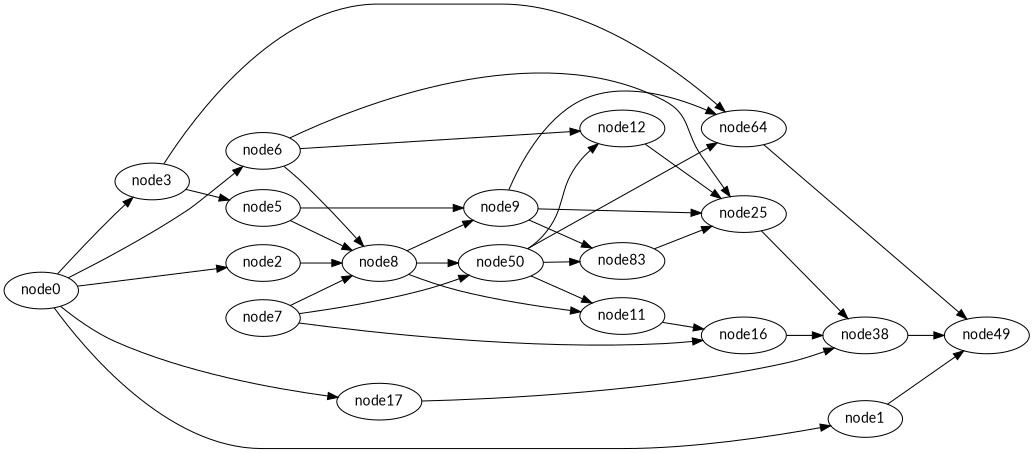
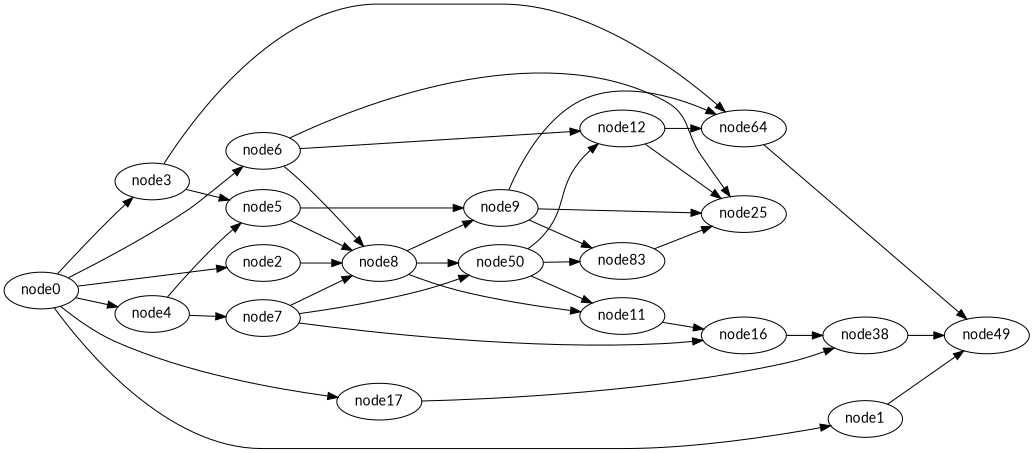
edge "node50" -> "node64": now "node12" -> "node64"
edge "node25" -> "node38": removed
node "node4": added
